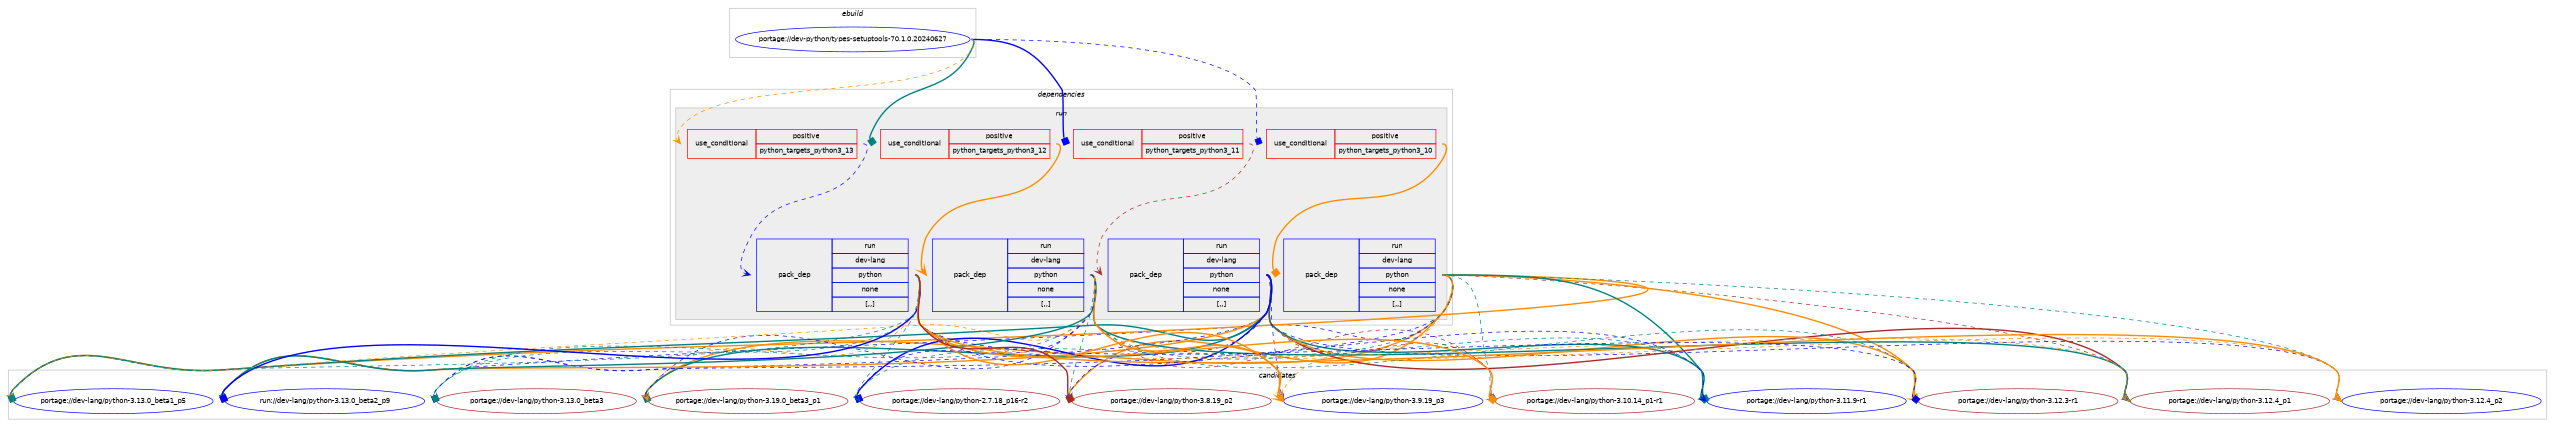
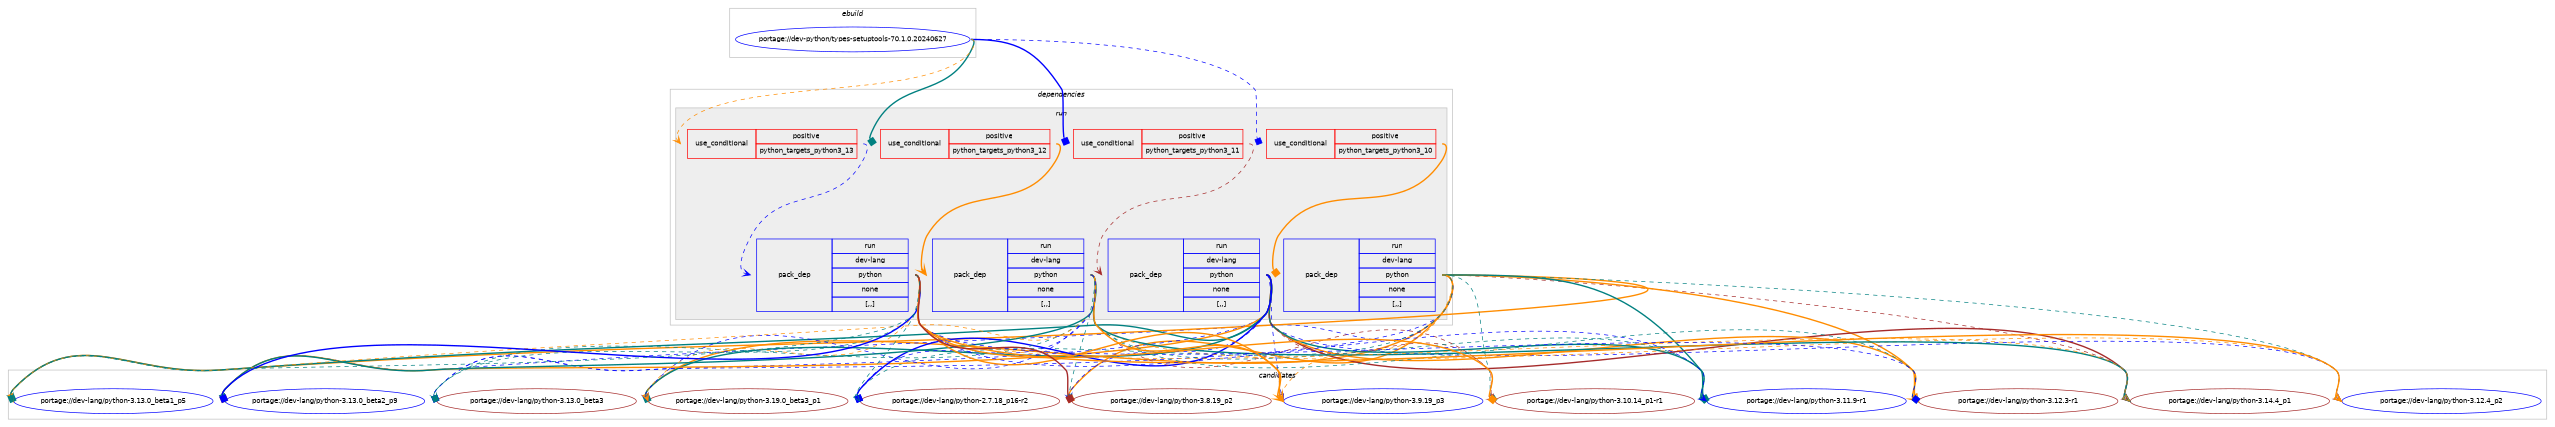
node "run://dev-lang/python-3.13.0_beta2_p9": label "run://dev-lang/python-3.13.0_beta2_p9" -> "portage://dev-lang/python-3.13.0_beta2_p9"
node "portage://dev-lang/python-3.12.4_p1": label "portage://dev-lang/python-3.12.4_p1" -> "portage://dev-lang/python-3.14.4_p1"
